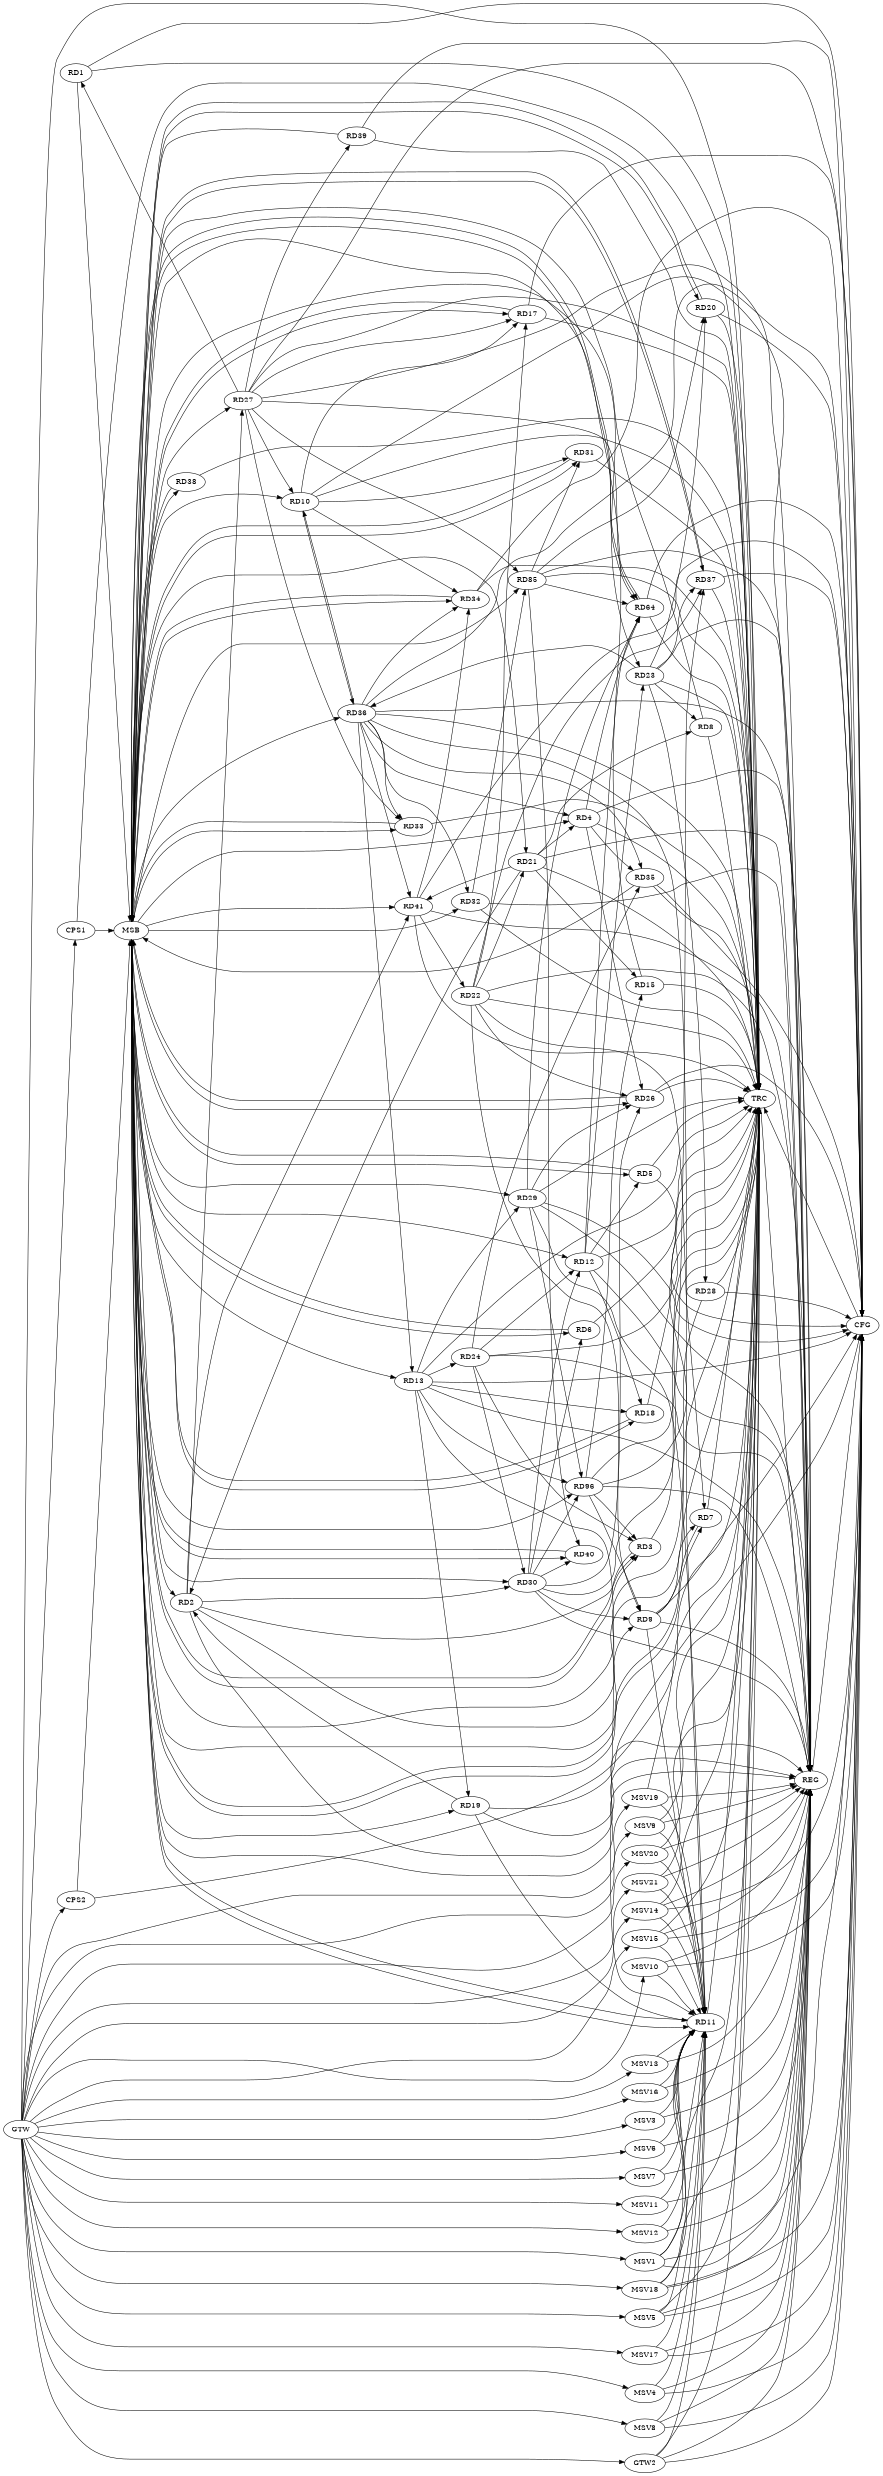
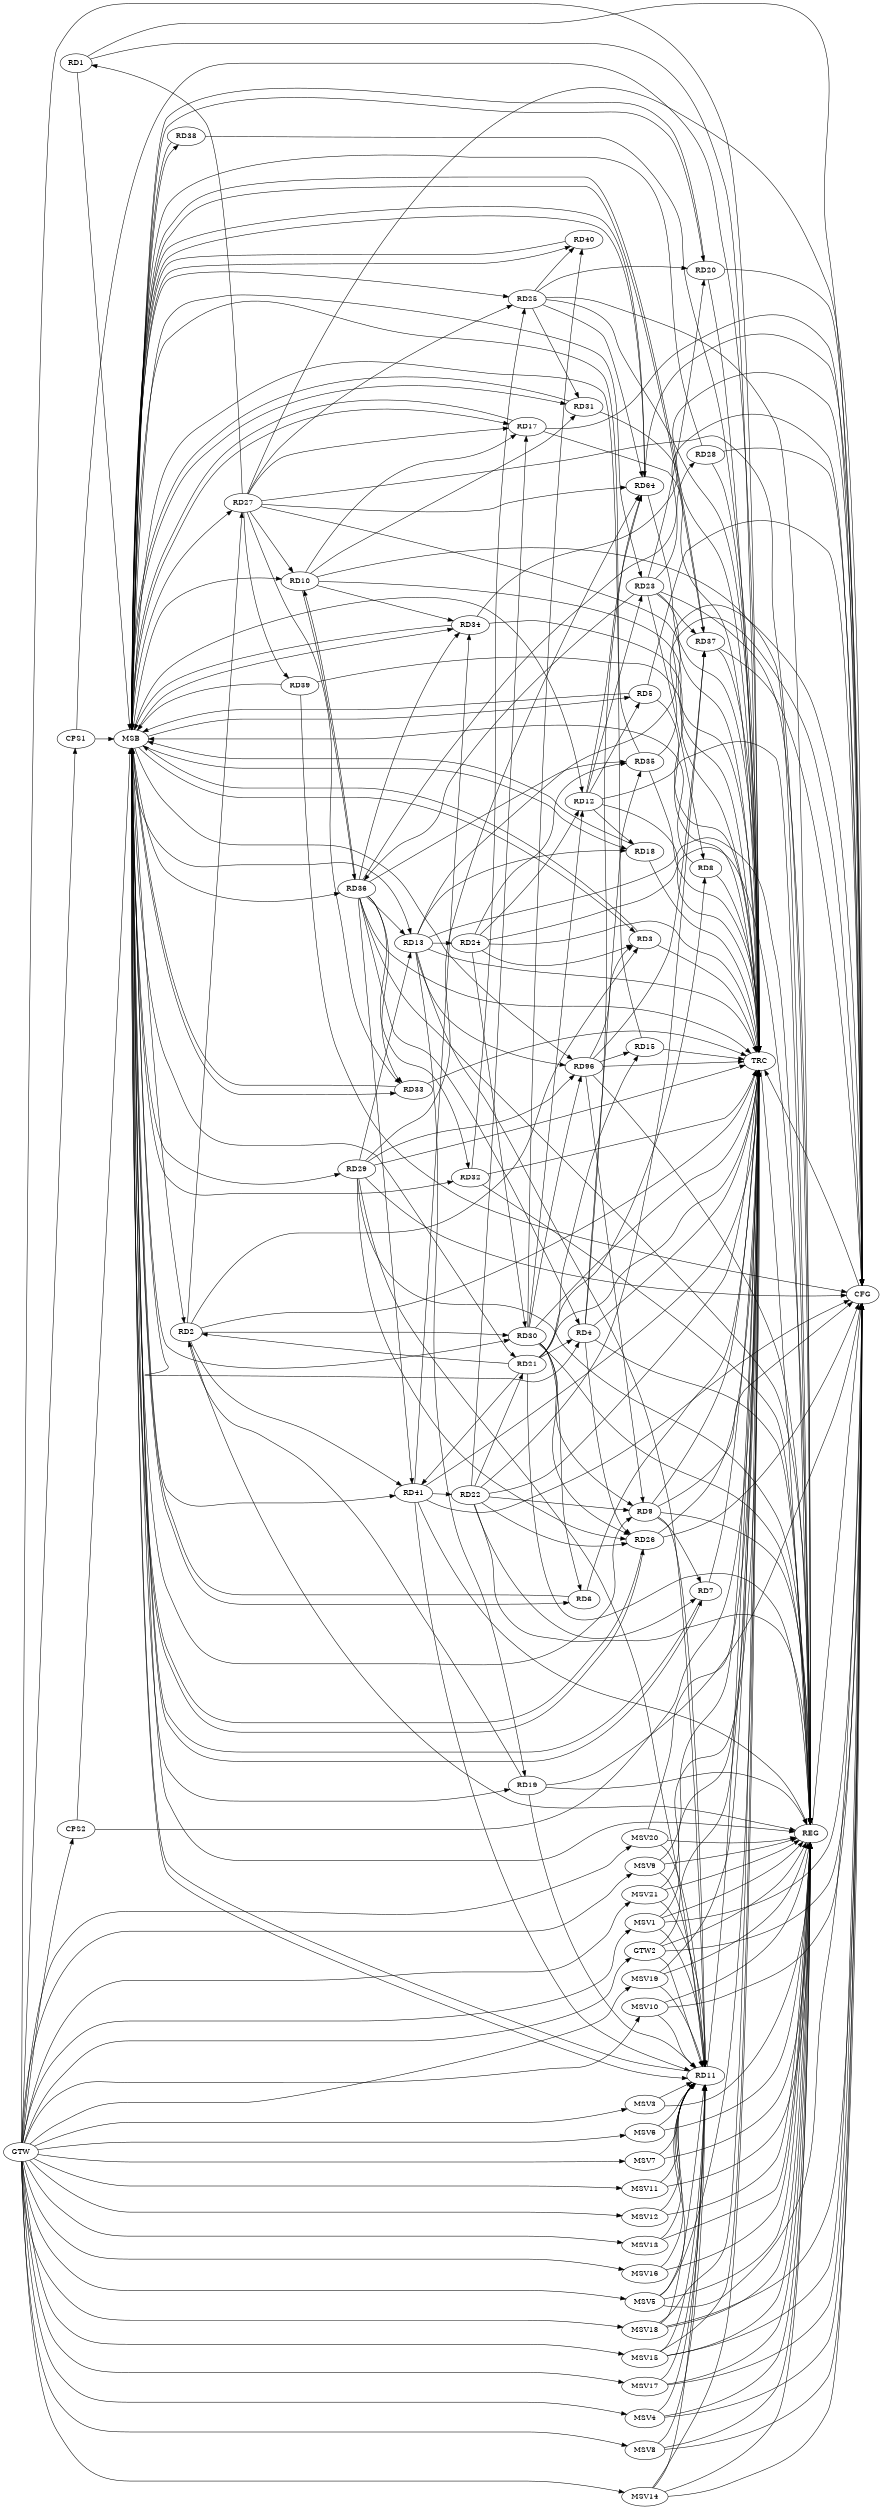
node "RD85": label "RD85" -> "RD25"
edge "RD36" -> "RD11": now "RD41" -> "RD11"
edge "RD13" -> "RD29": reversed
